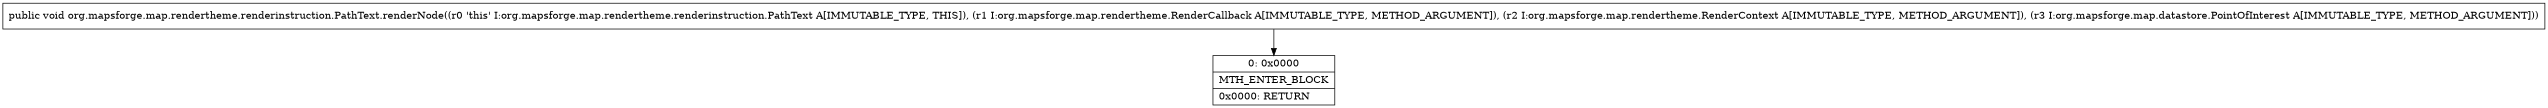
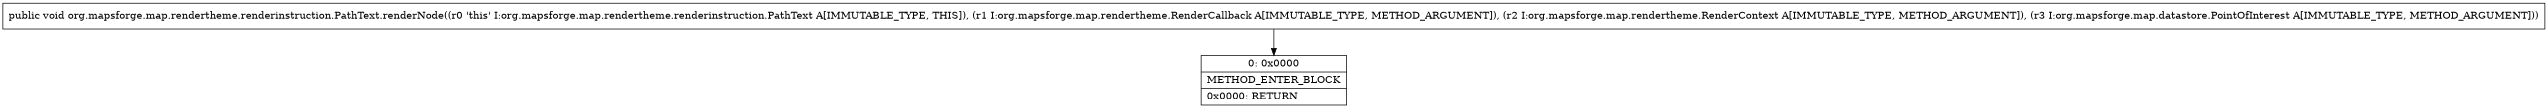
node "0: 0x0000": text "MTH_ENTER_BLOCK" -> "METHOD_ENTER_BLOCK"
